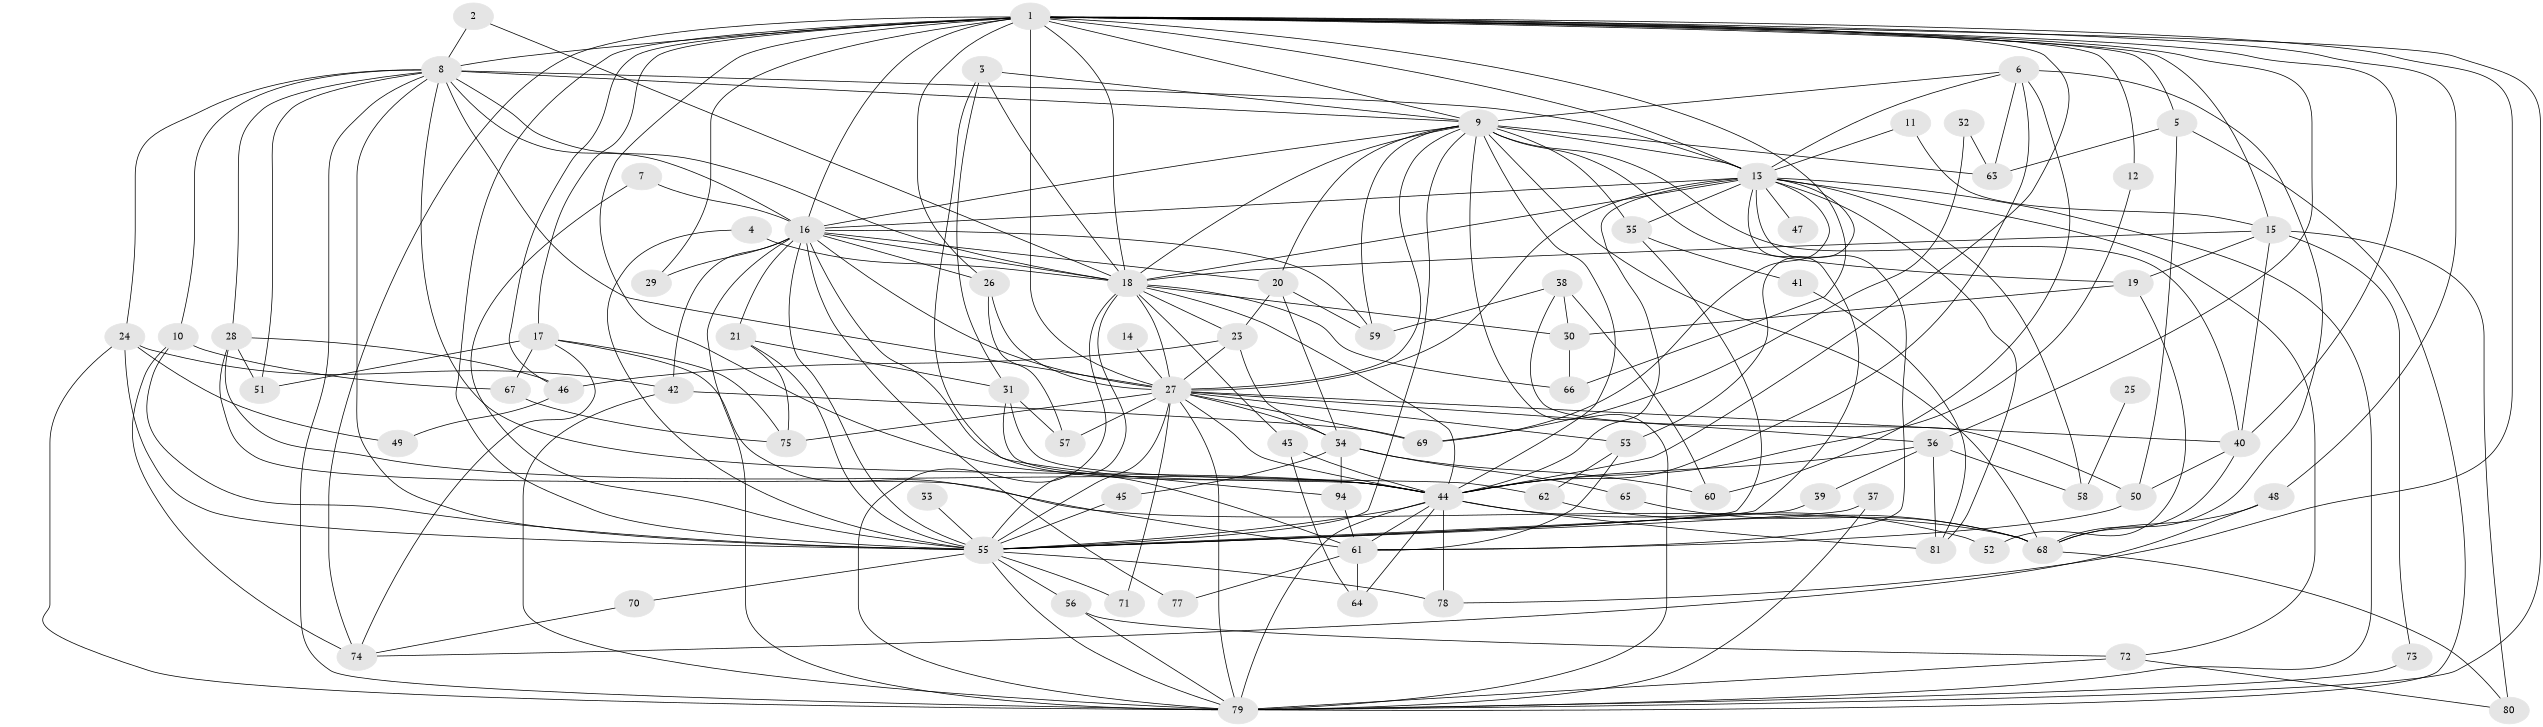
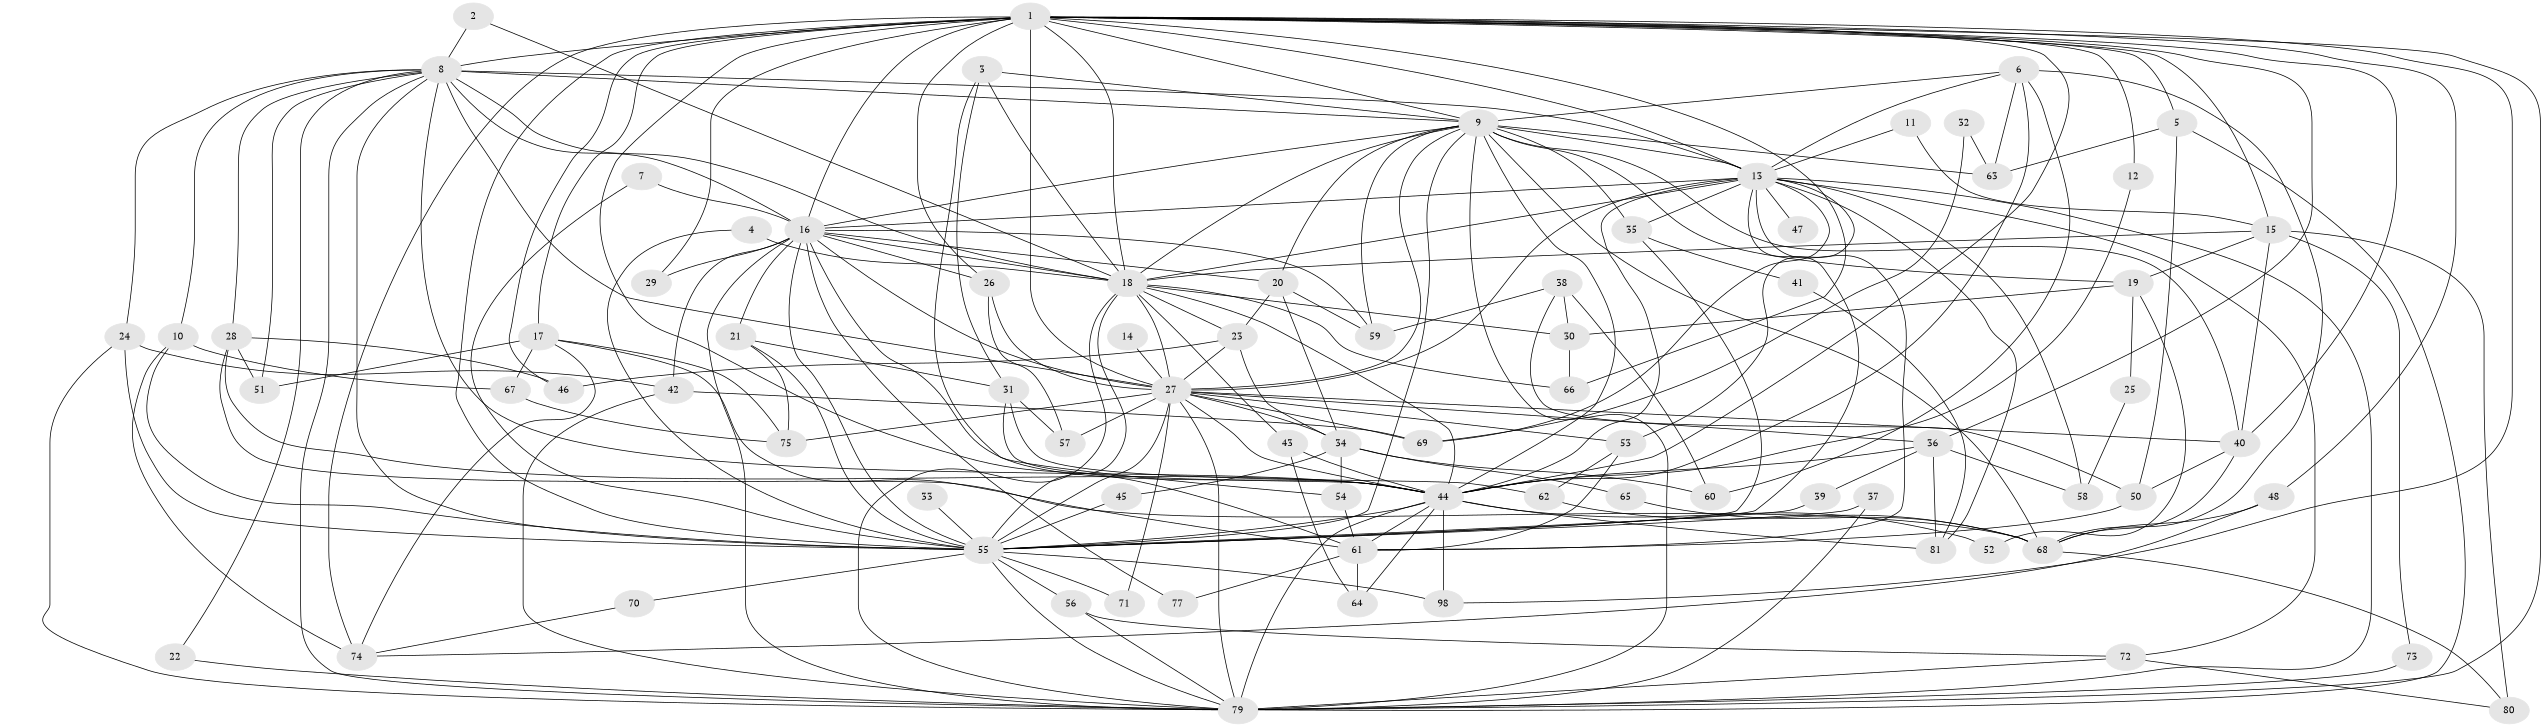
edge "19" -- "25": added
node "49": removed
node "94": label "94" -> "54"
node "78": label "78" -> "98"
node "22": added
